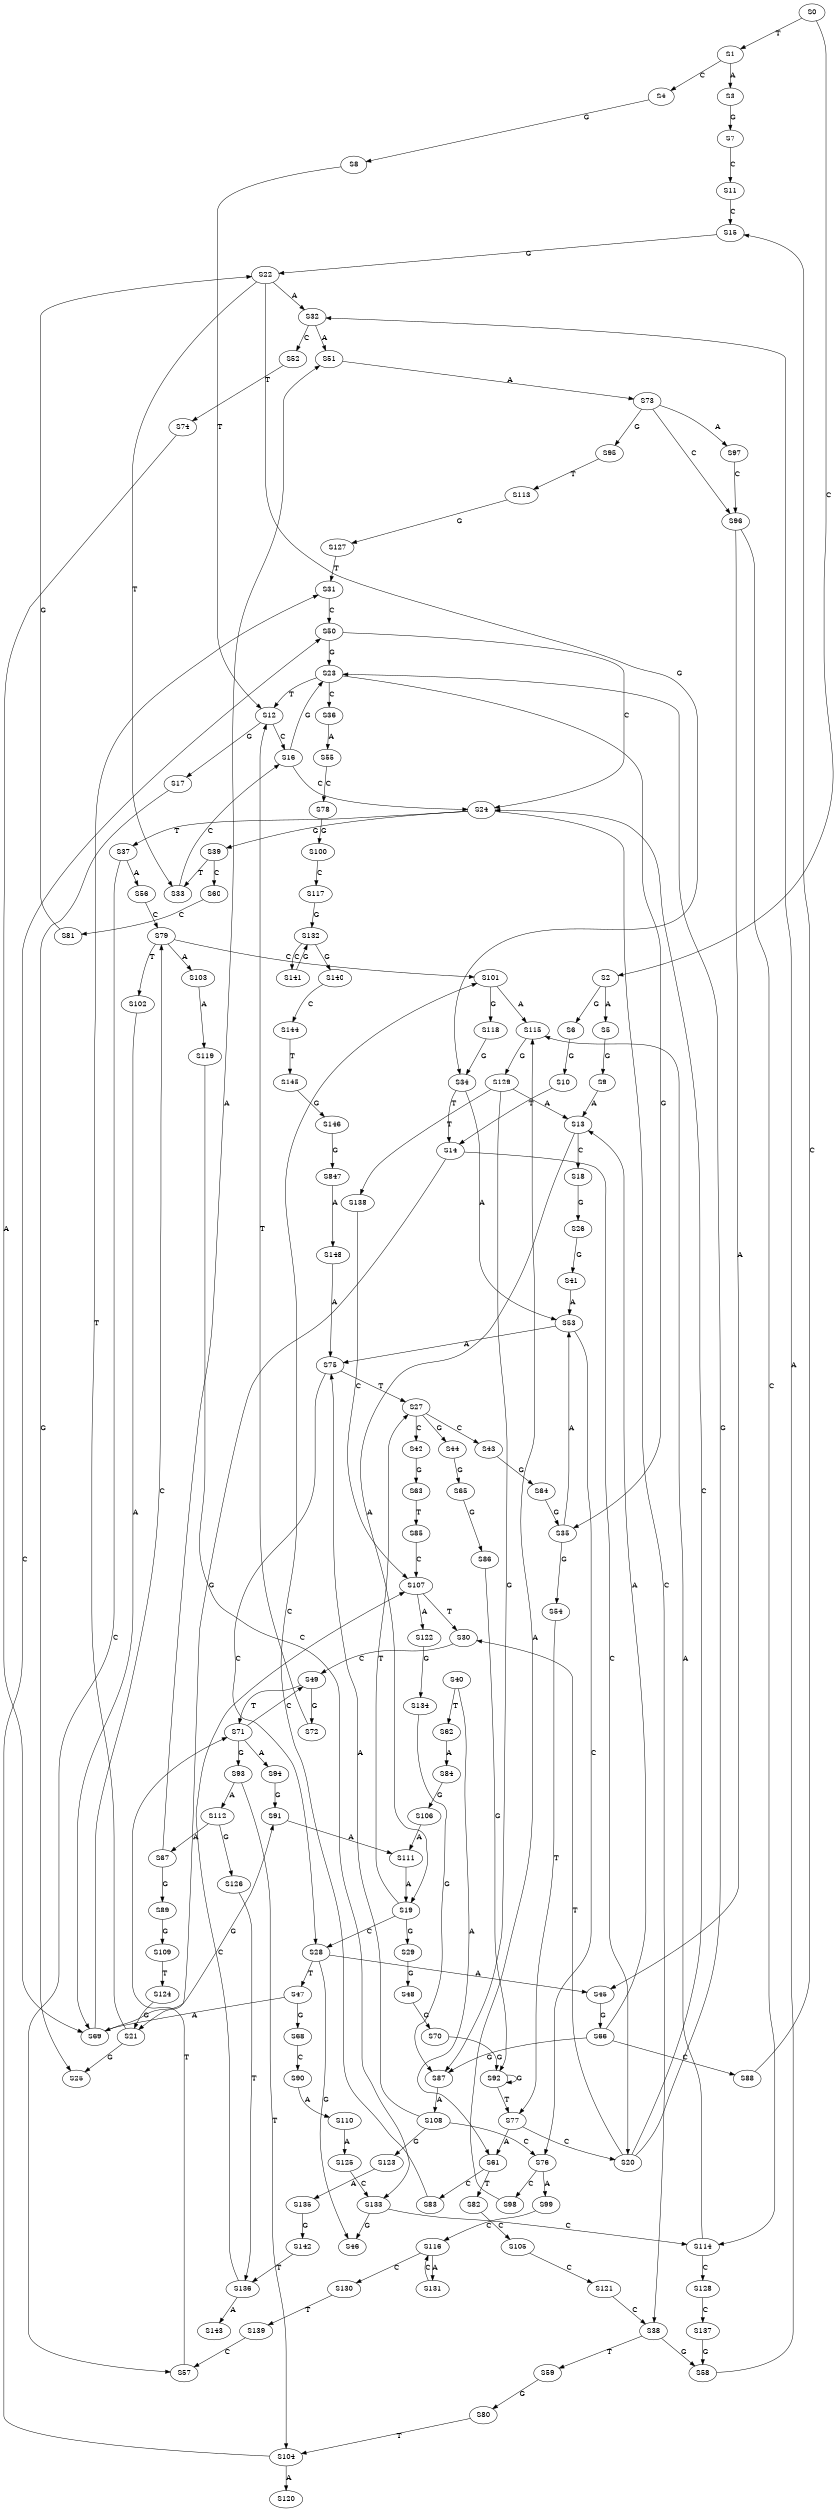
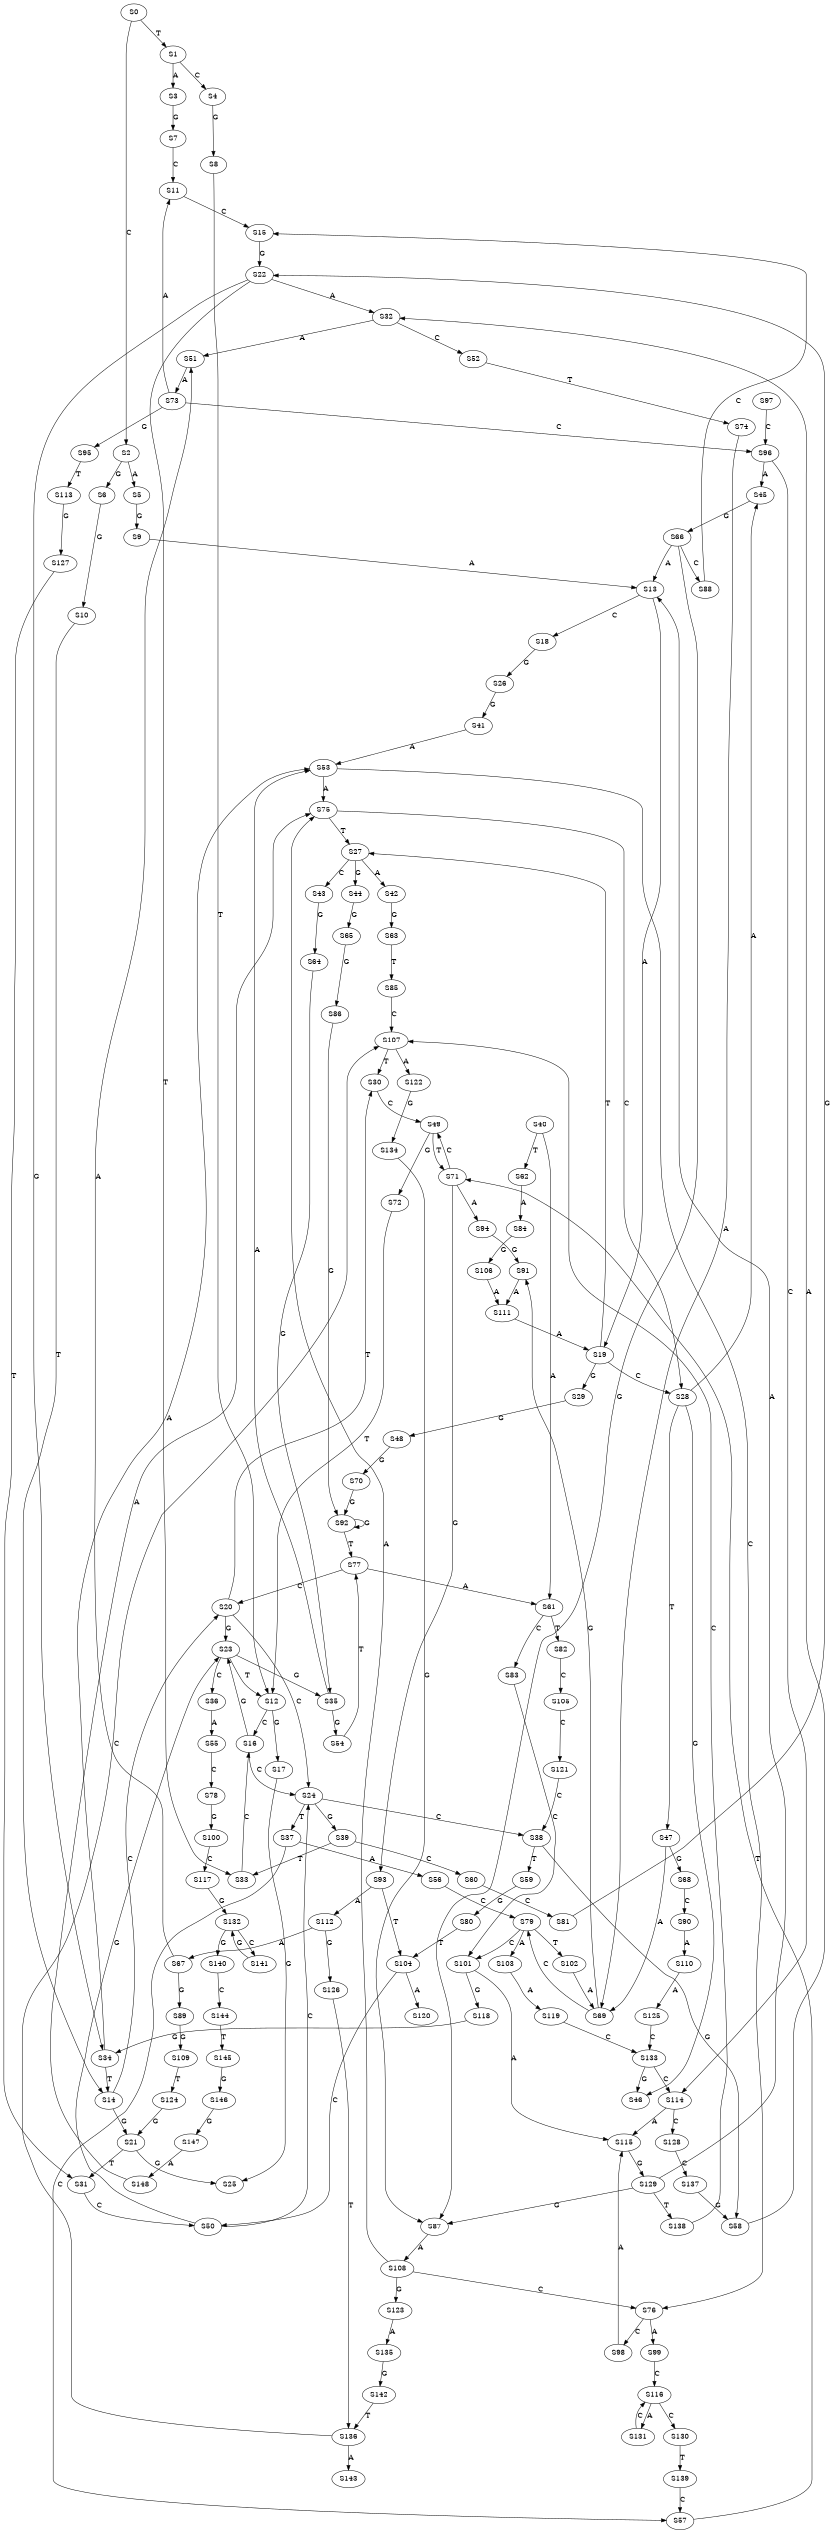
edge "S73" -> "S97": now "S73" -> "S11"
node "S847": label "S847" -> "S147"
edge "S27" -> "S42": label "C" -> "A"
